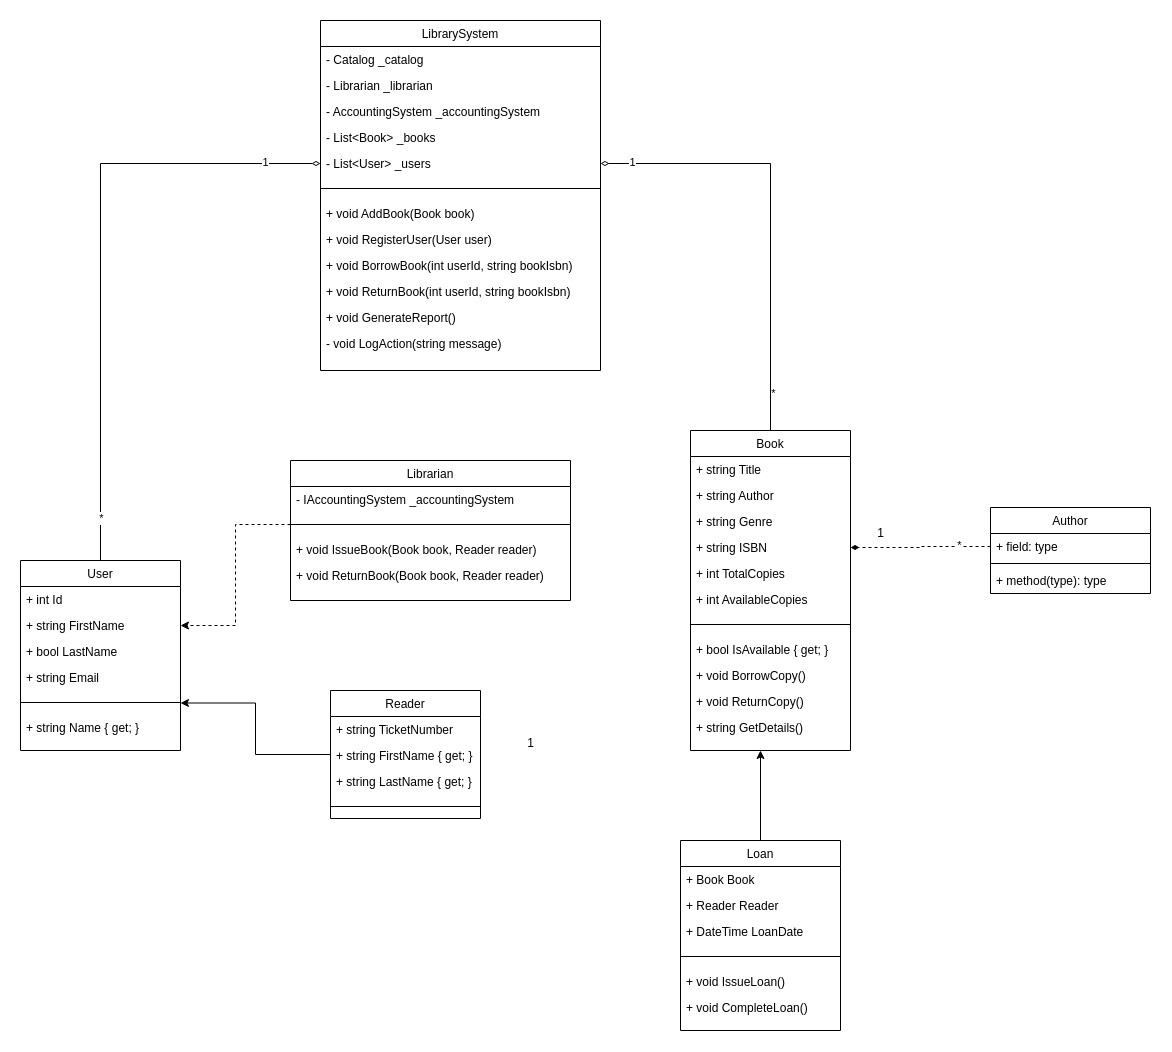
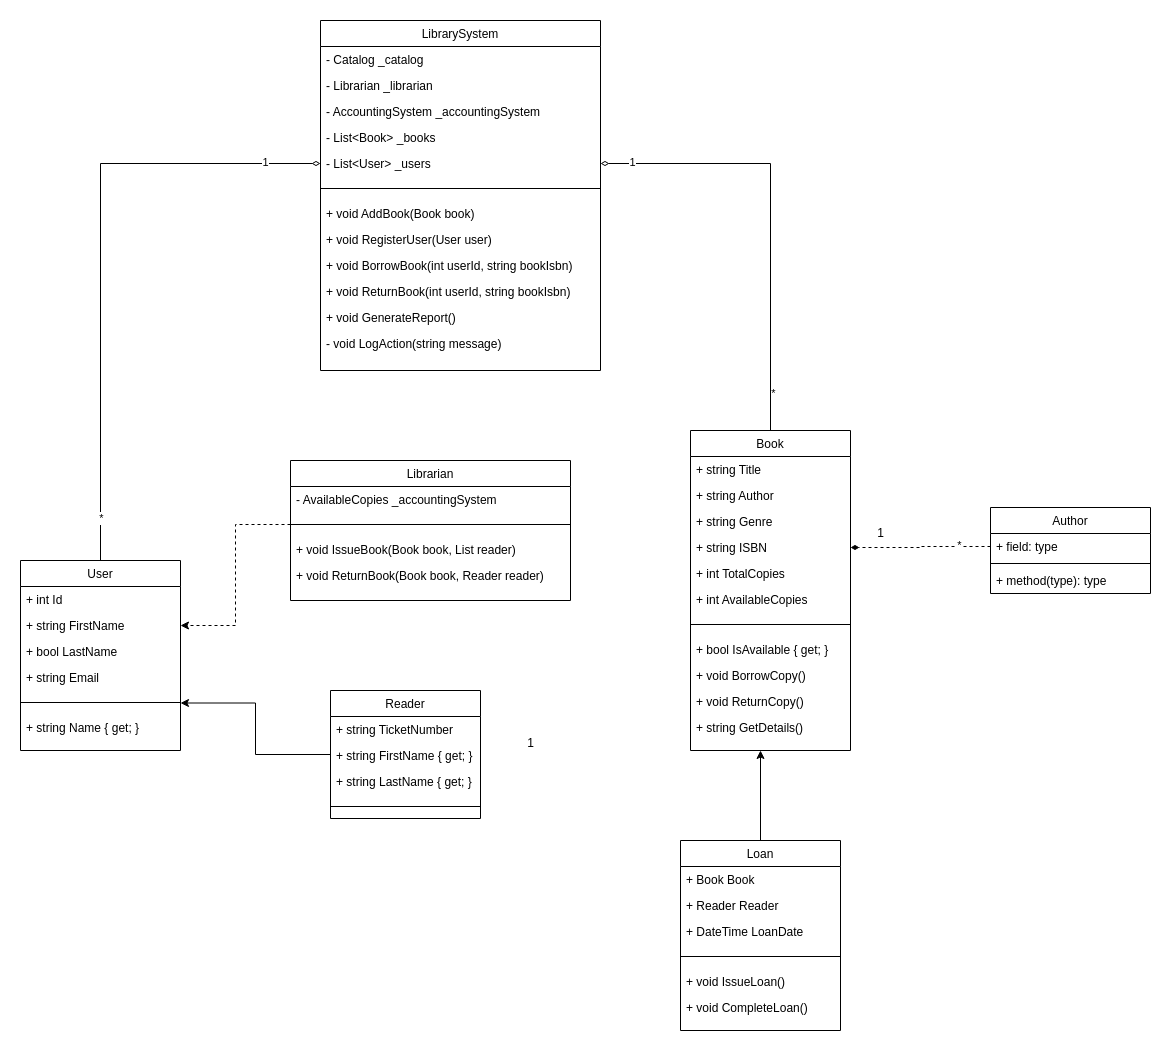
node "- IAccountingSystem _accountingSystem": label "- IAccountingSystem _accountingSystem" -> "- AvailableCopies _accountingSystem"
node "+ void IssueBook(Book book, Reader reader)": label "+ void IssueBook(Book book, Reader reader)" -> "+ void IssueBook(Book book, List reader)"
